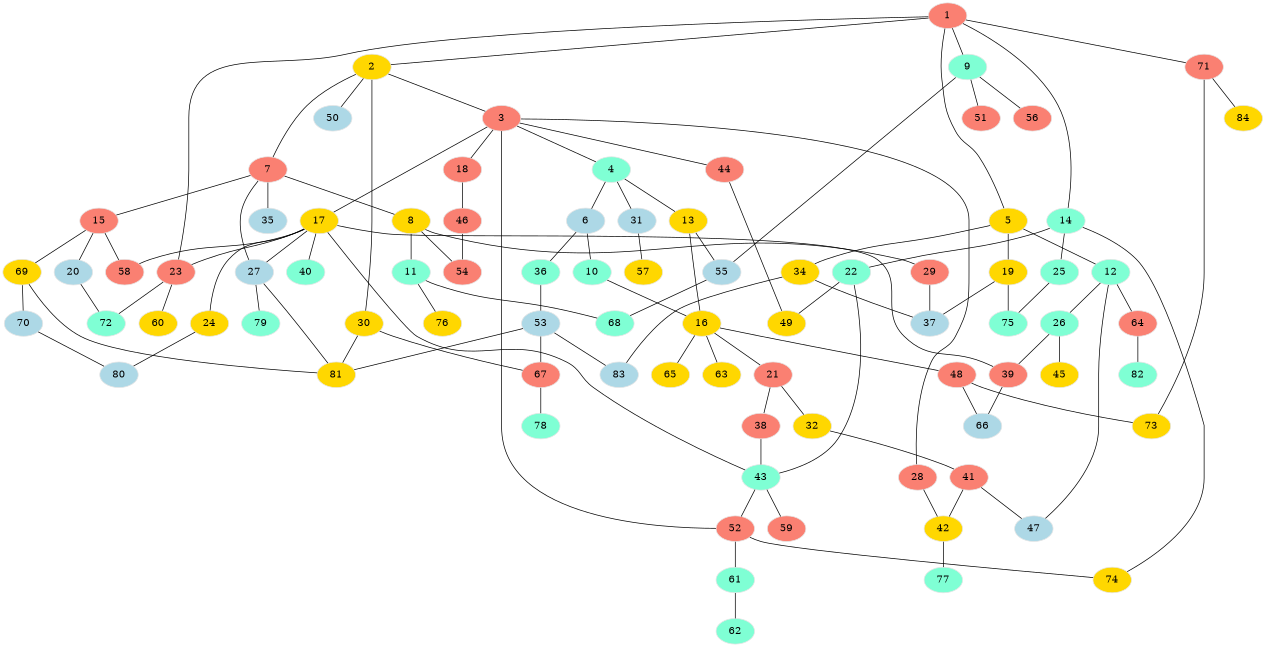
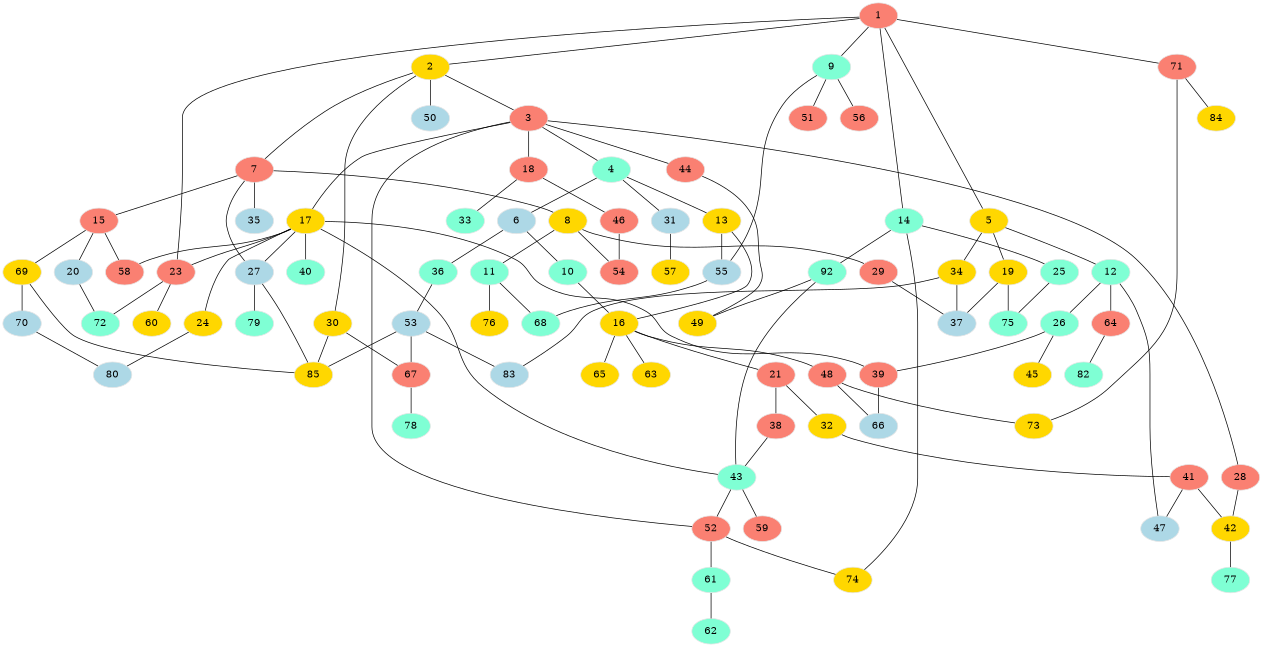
node "33": added
node "22": label "22" -> "92"
node "81": label "81" -> "85"
